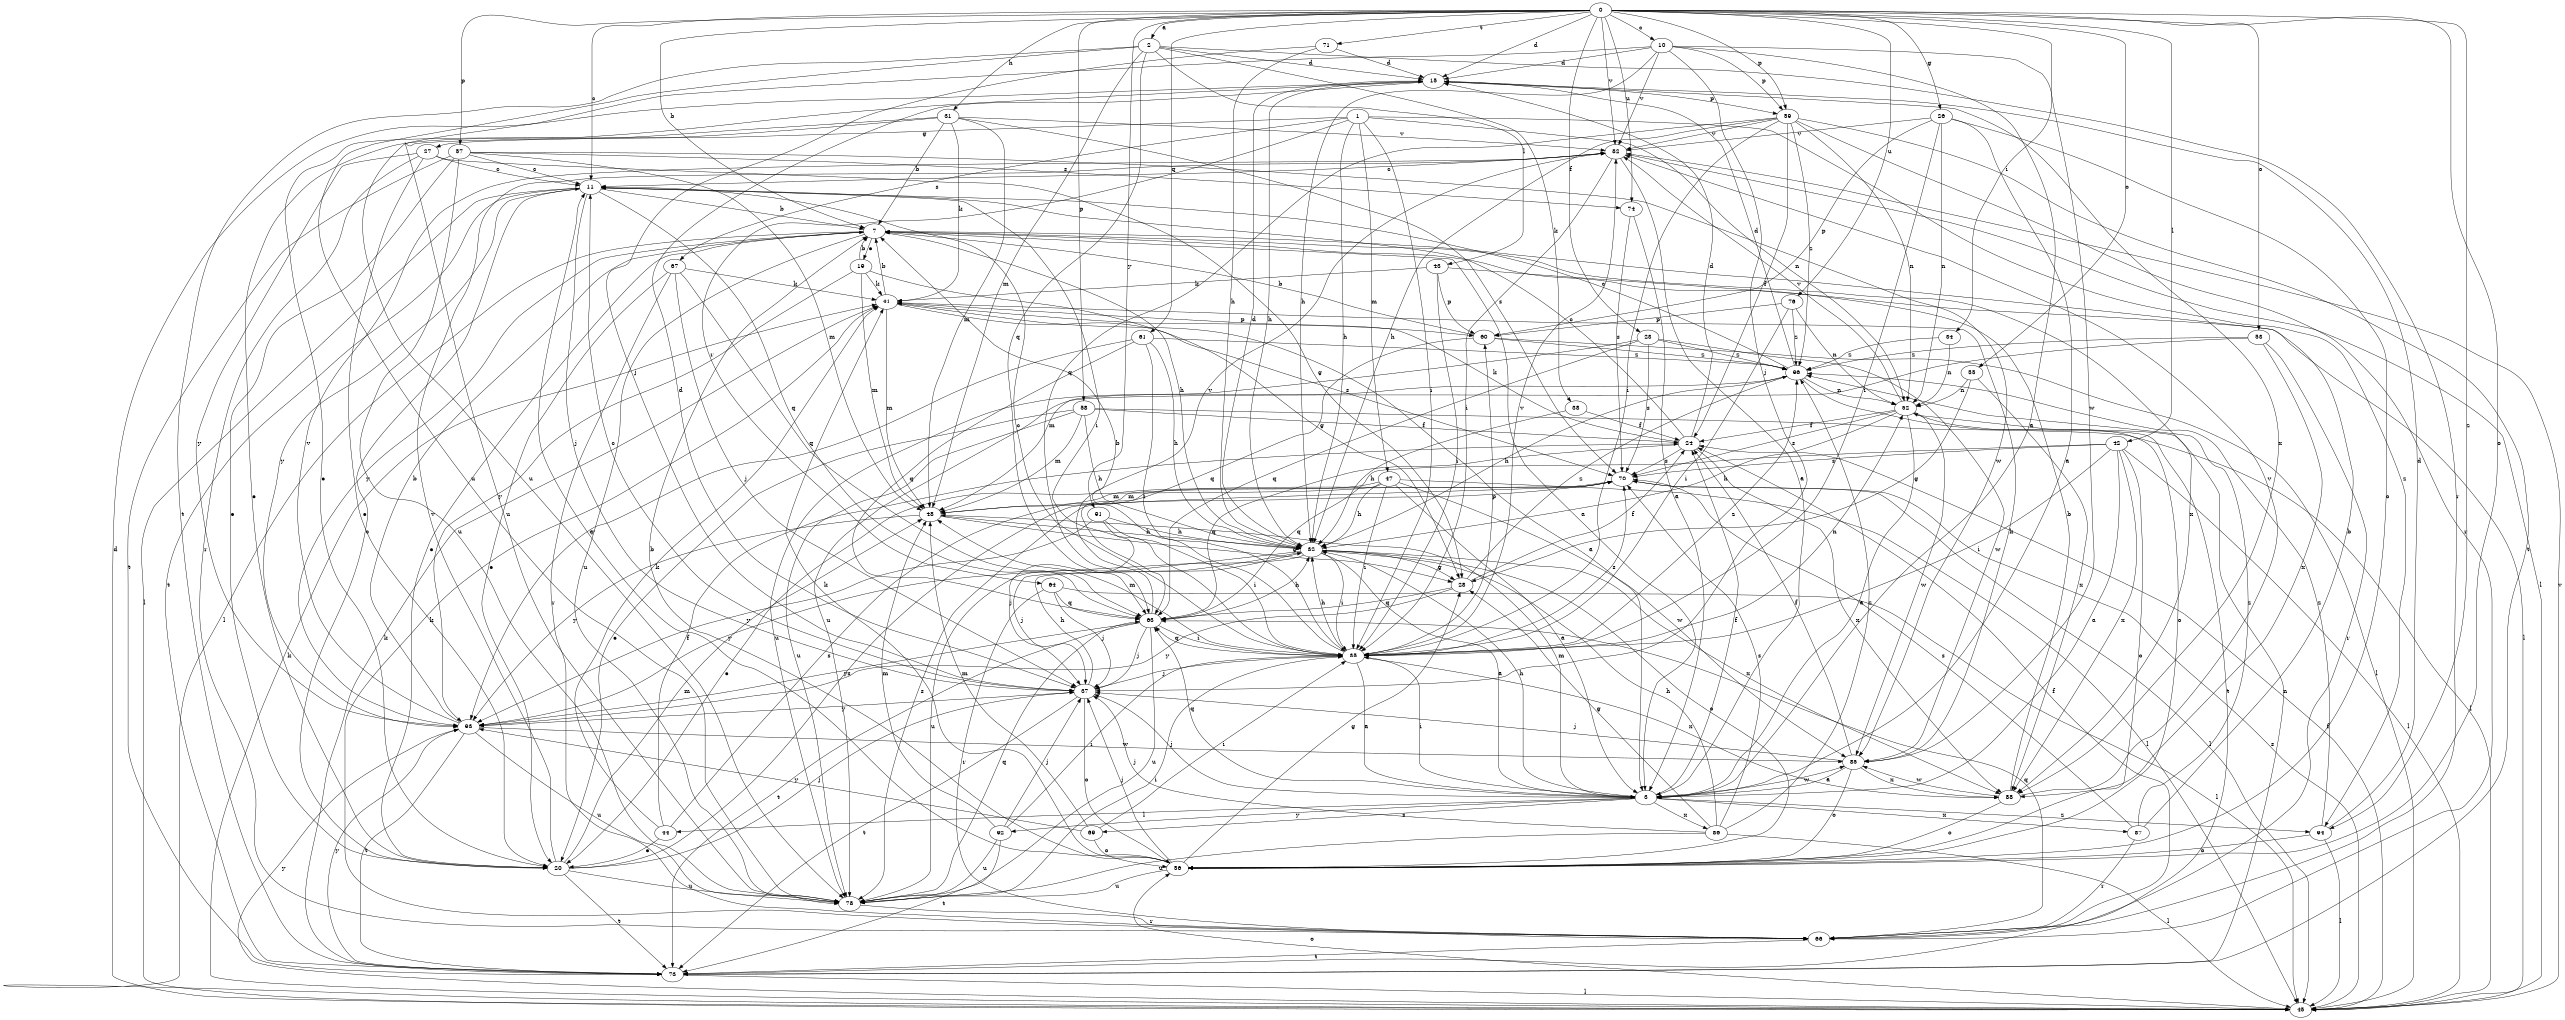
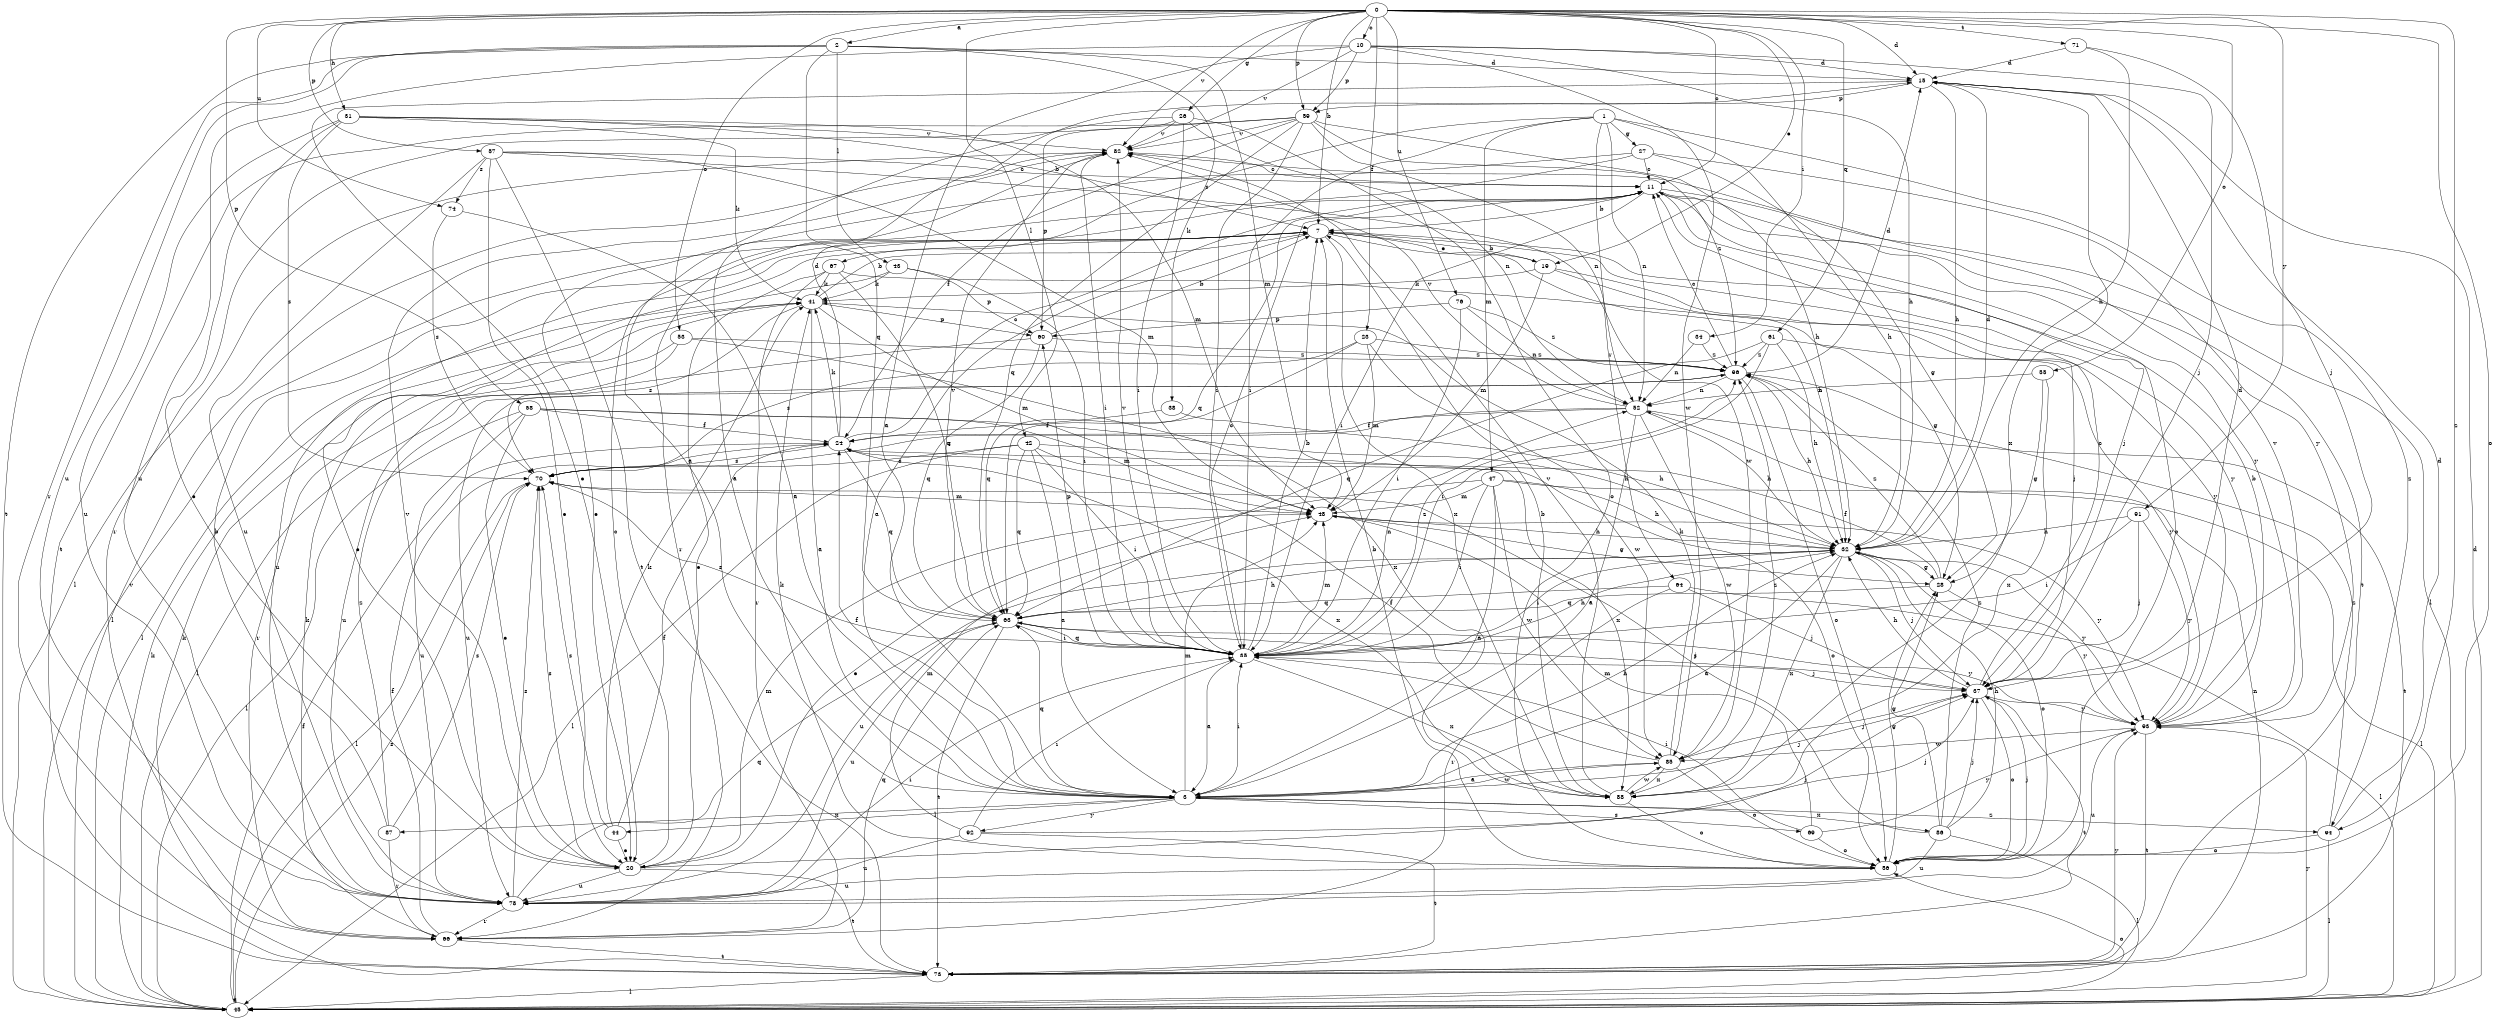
edge "0" -> "19": added, label "e"
edge "70" -> "78": reversed
edge "88" -> "96": added, label "z"
